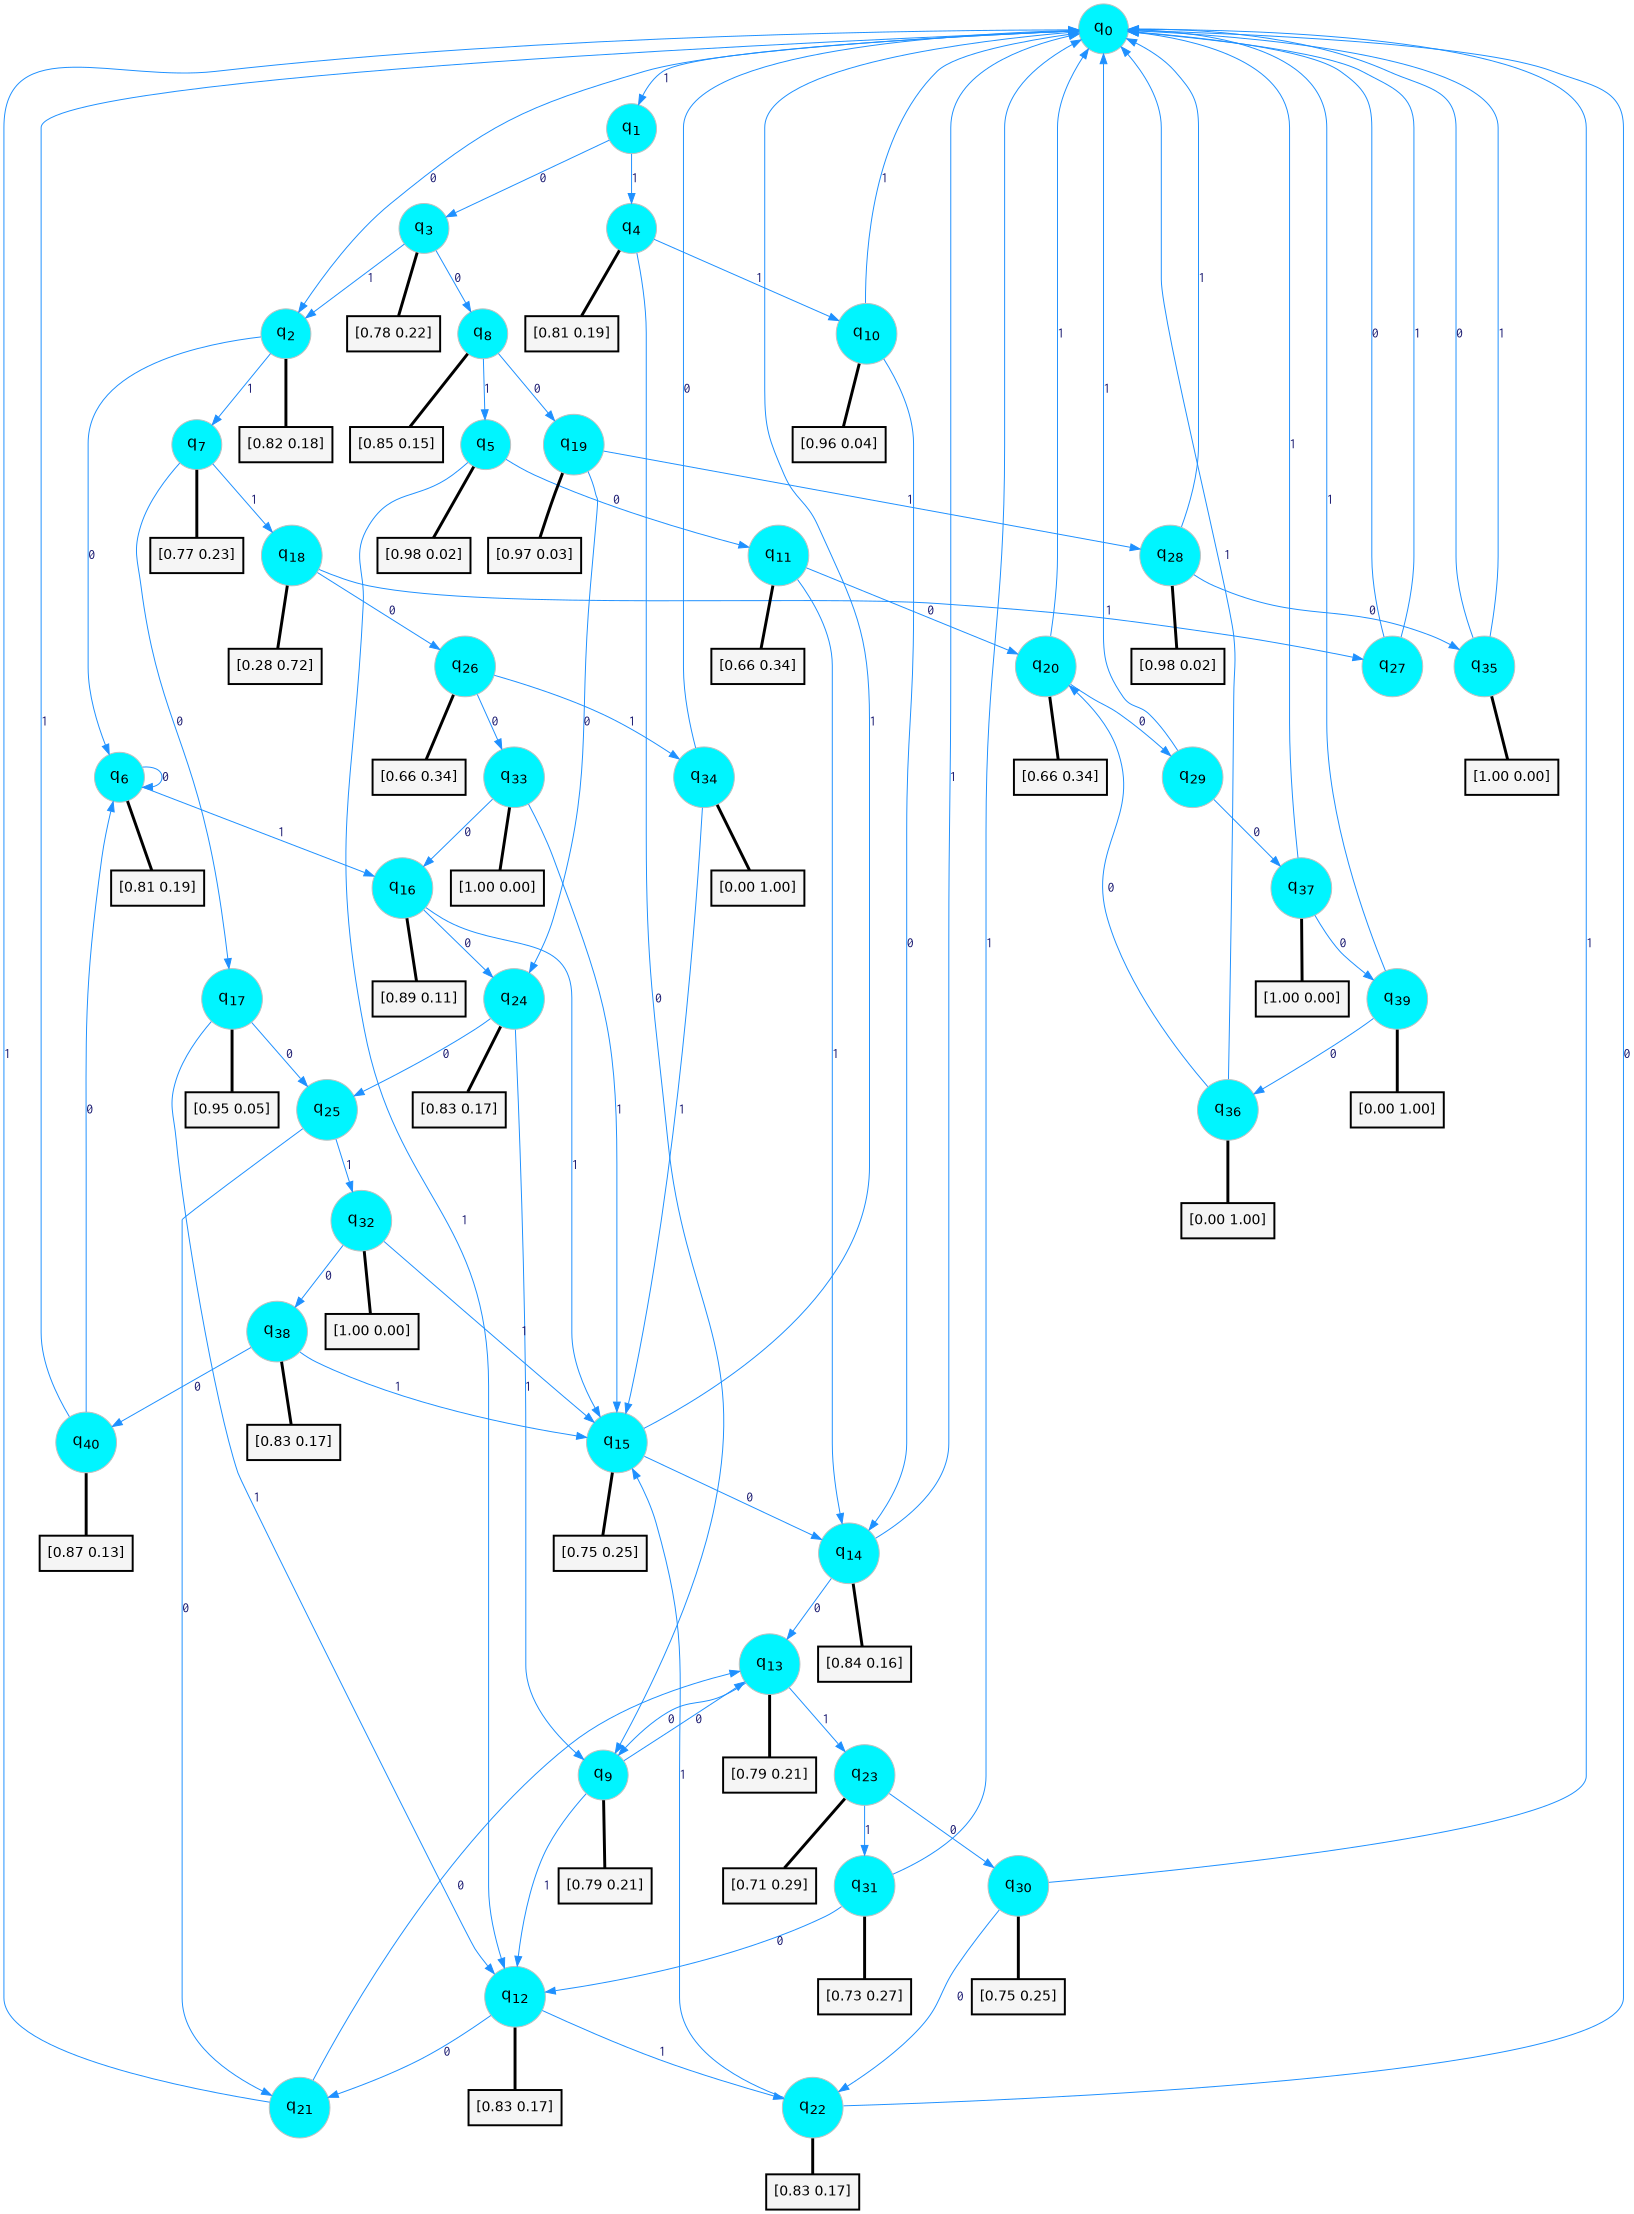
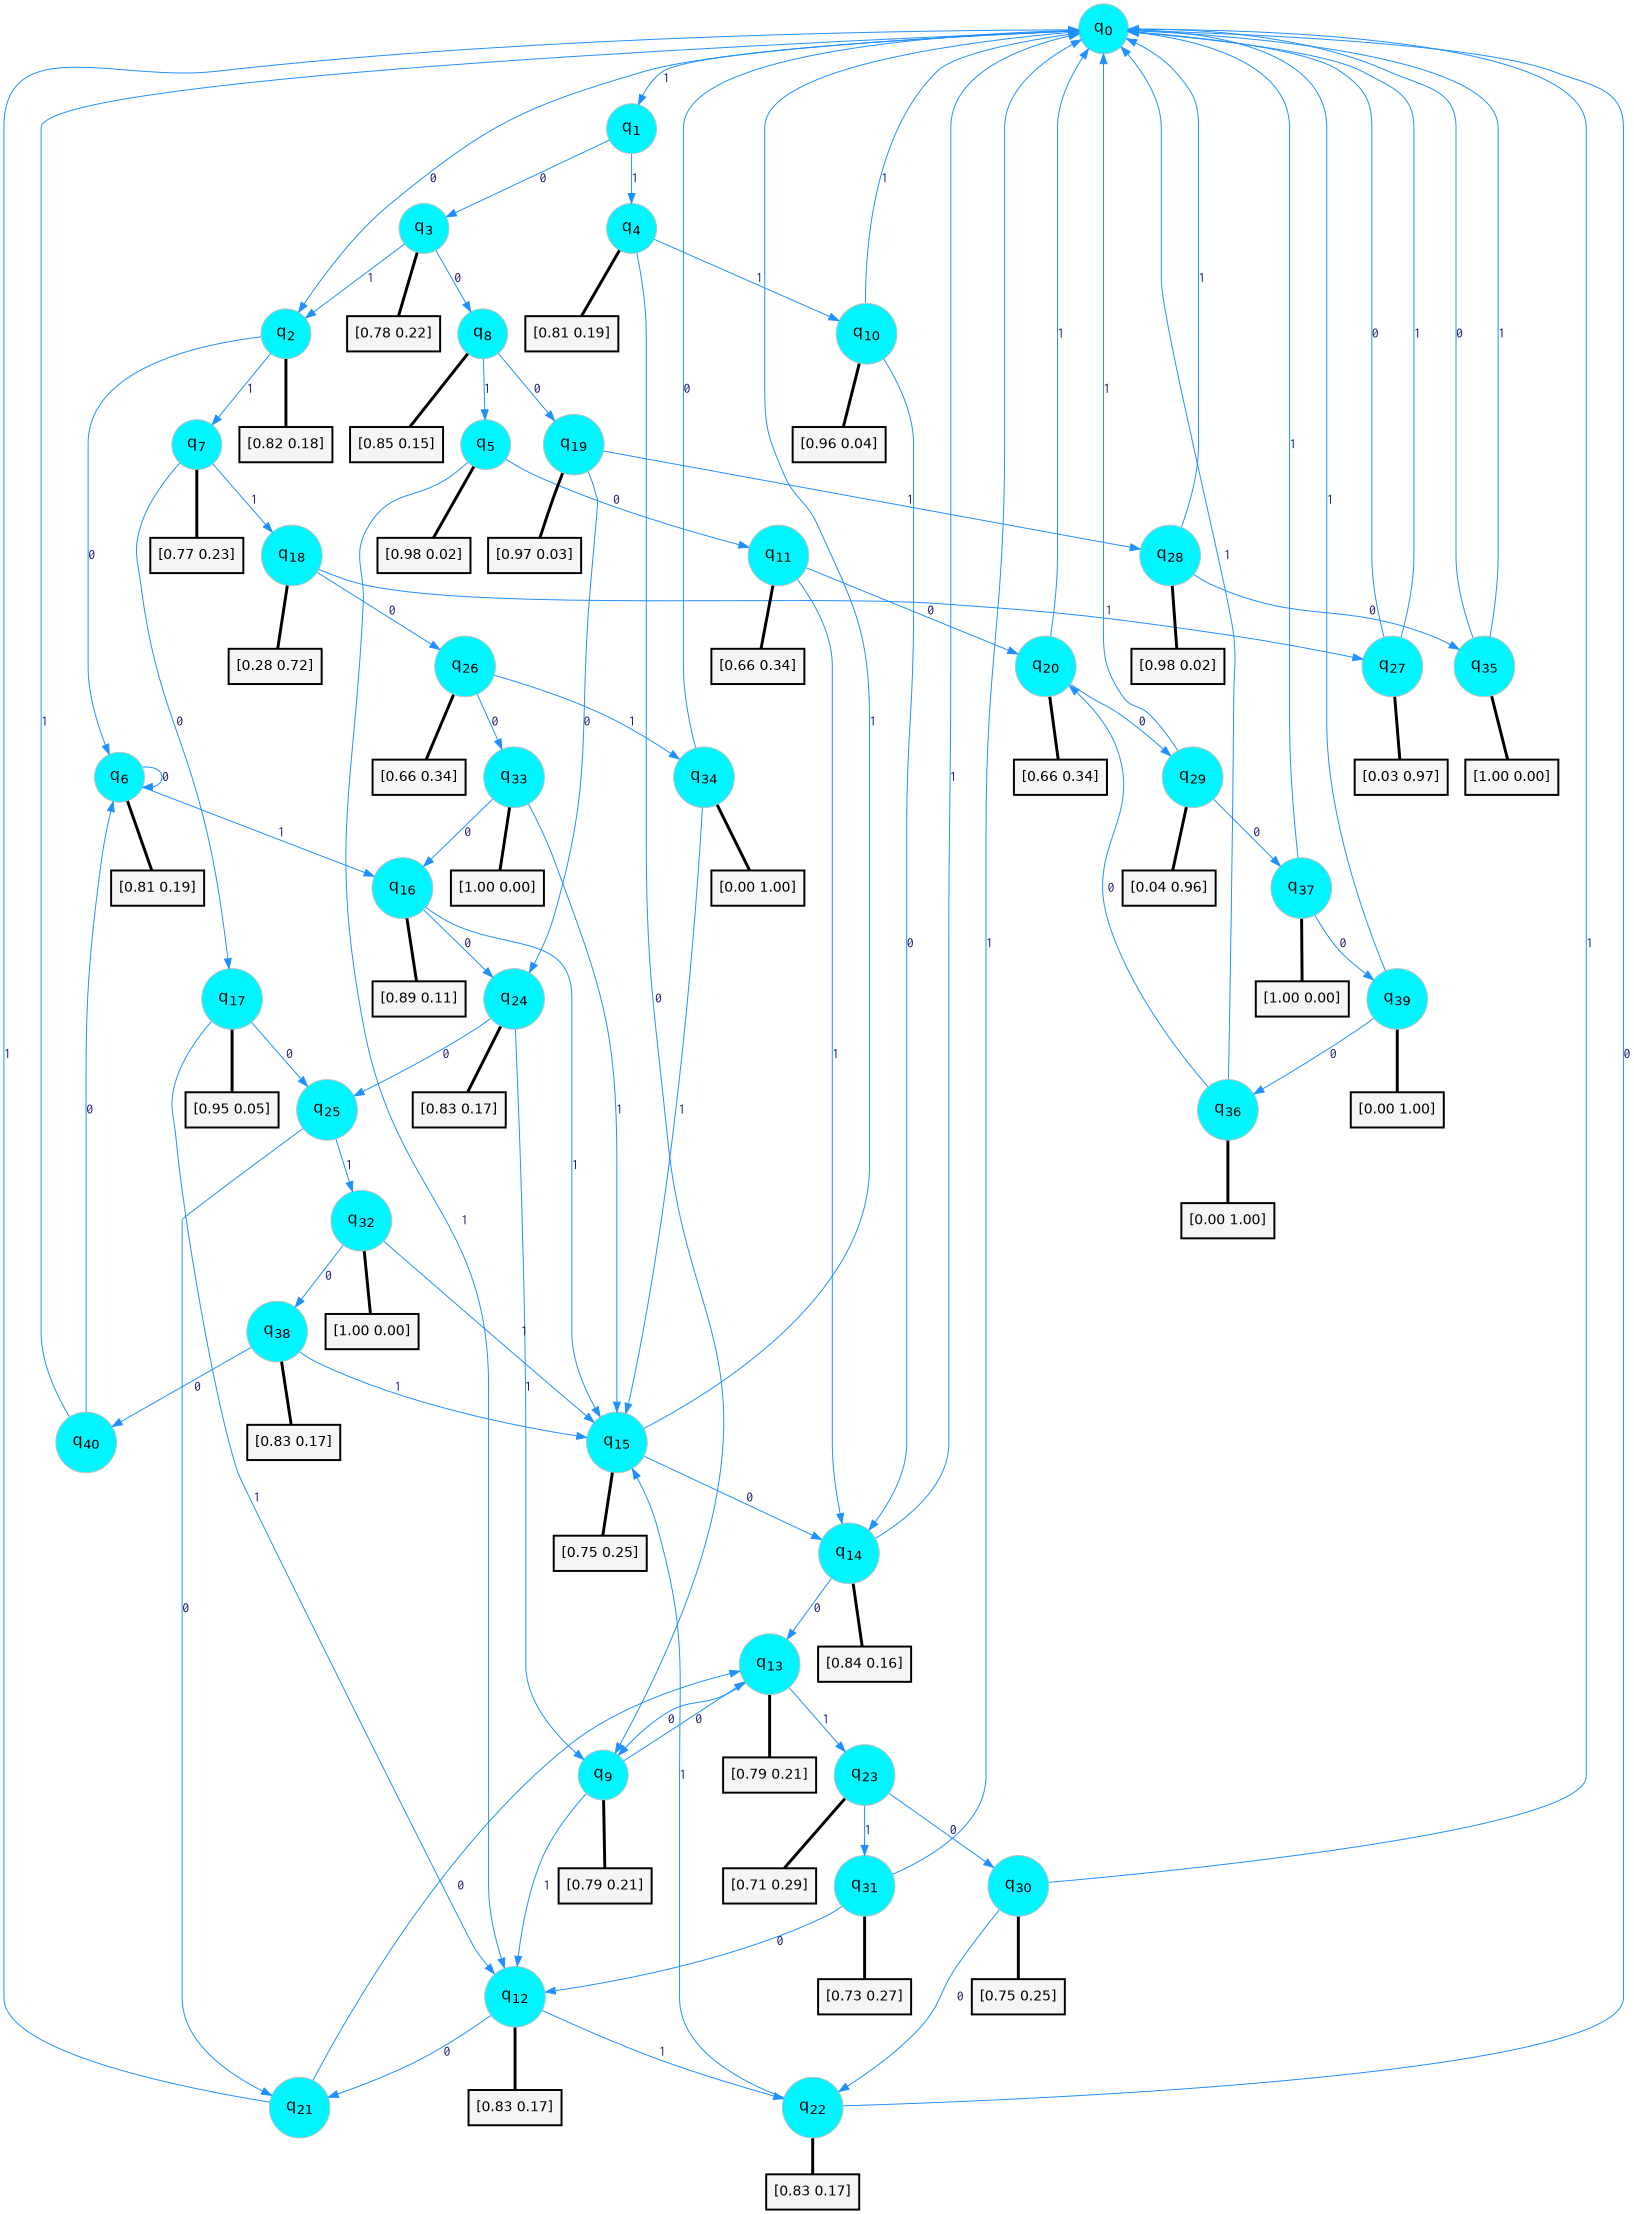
node "[0.03 0.97]": added
node "[0.04 0.96]": added
node "[0.87 0.13]": removed
